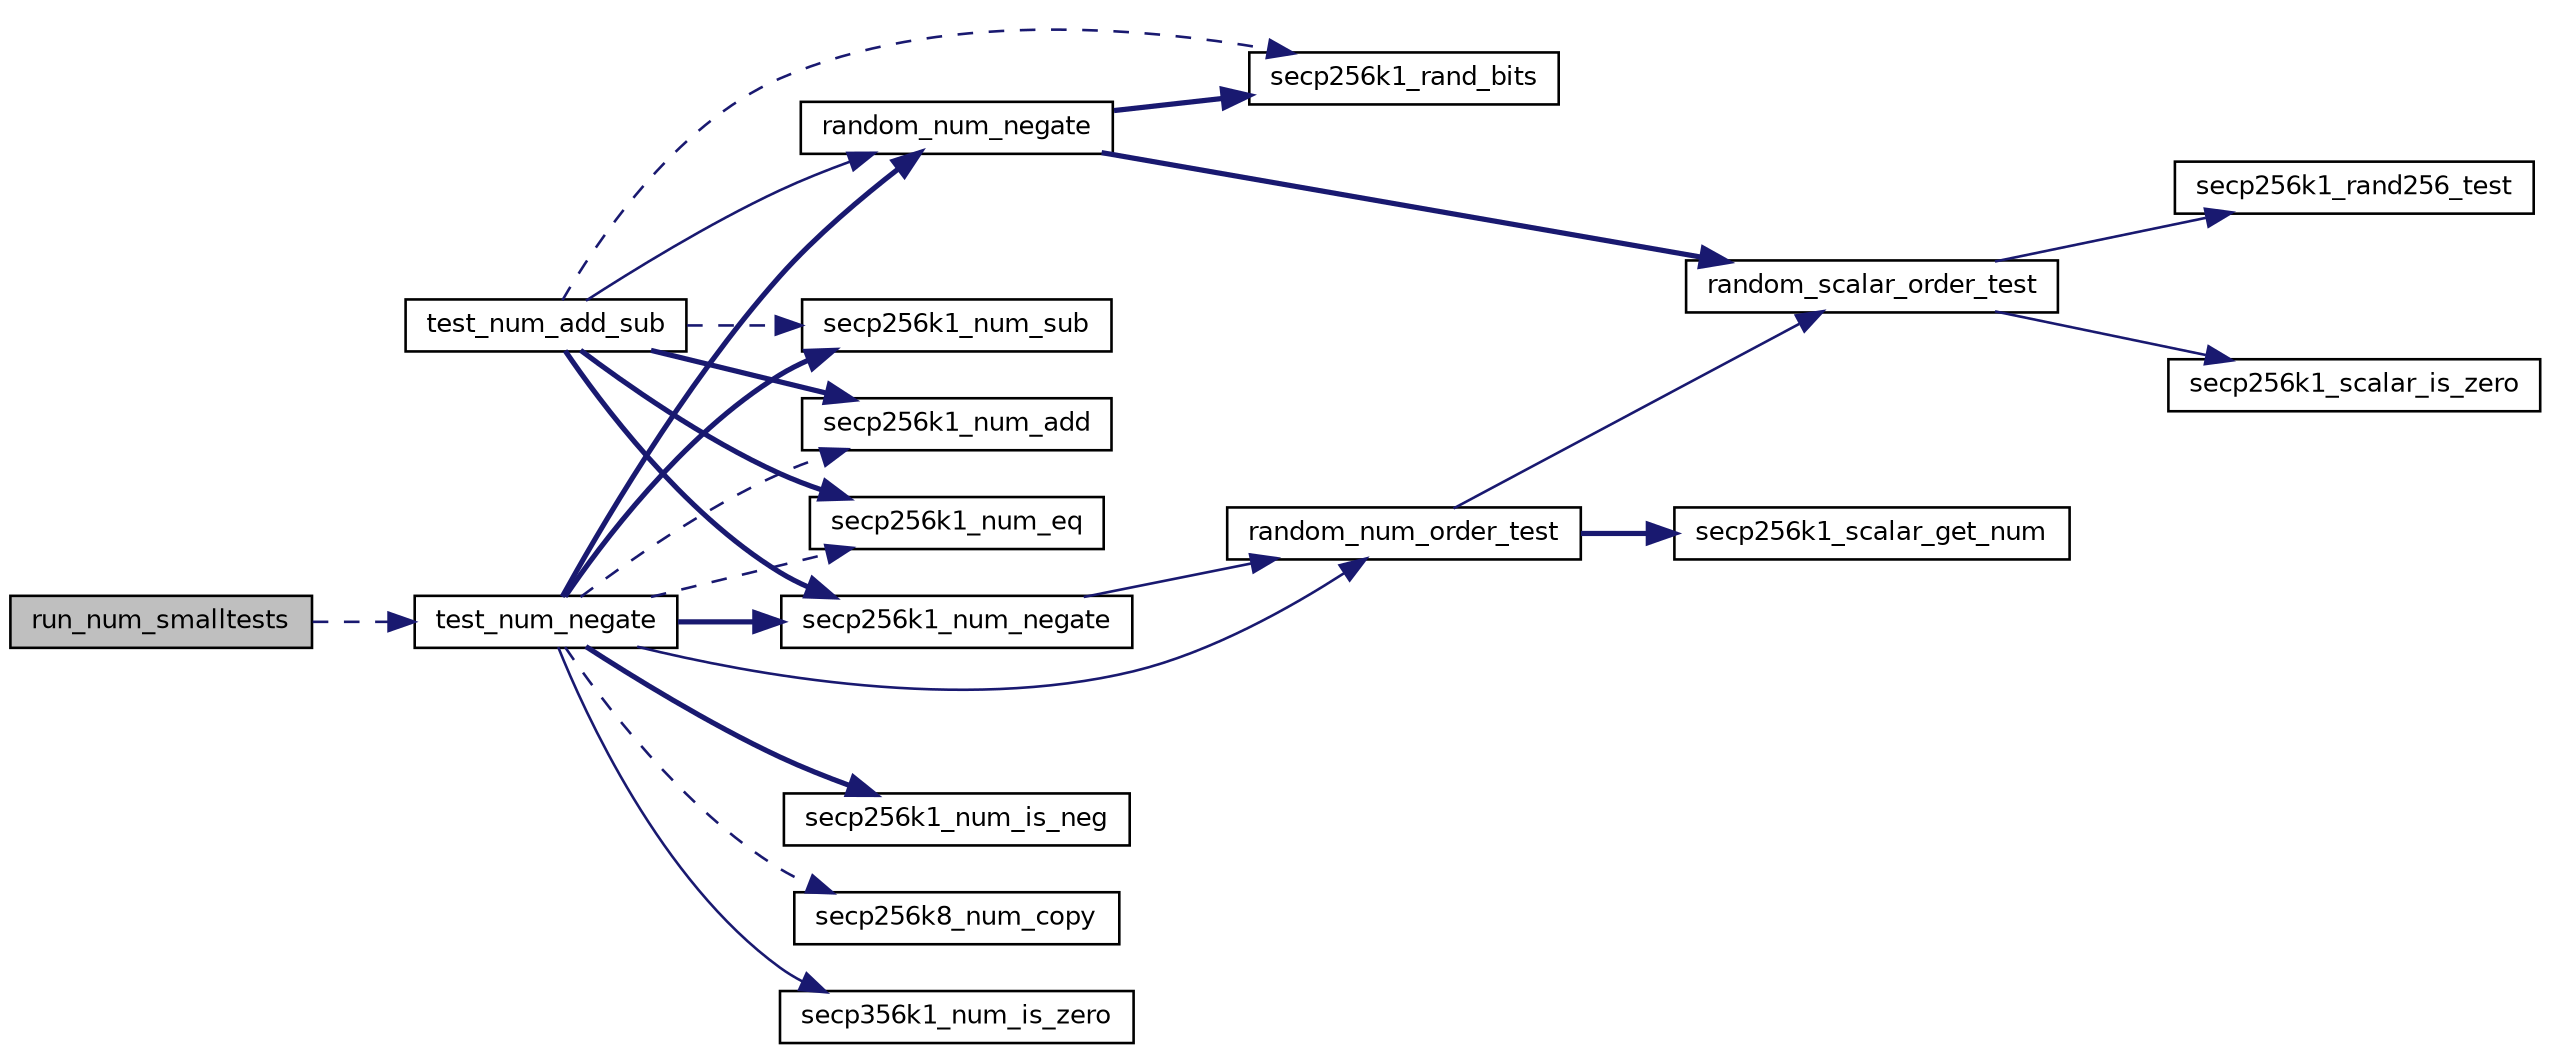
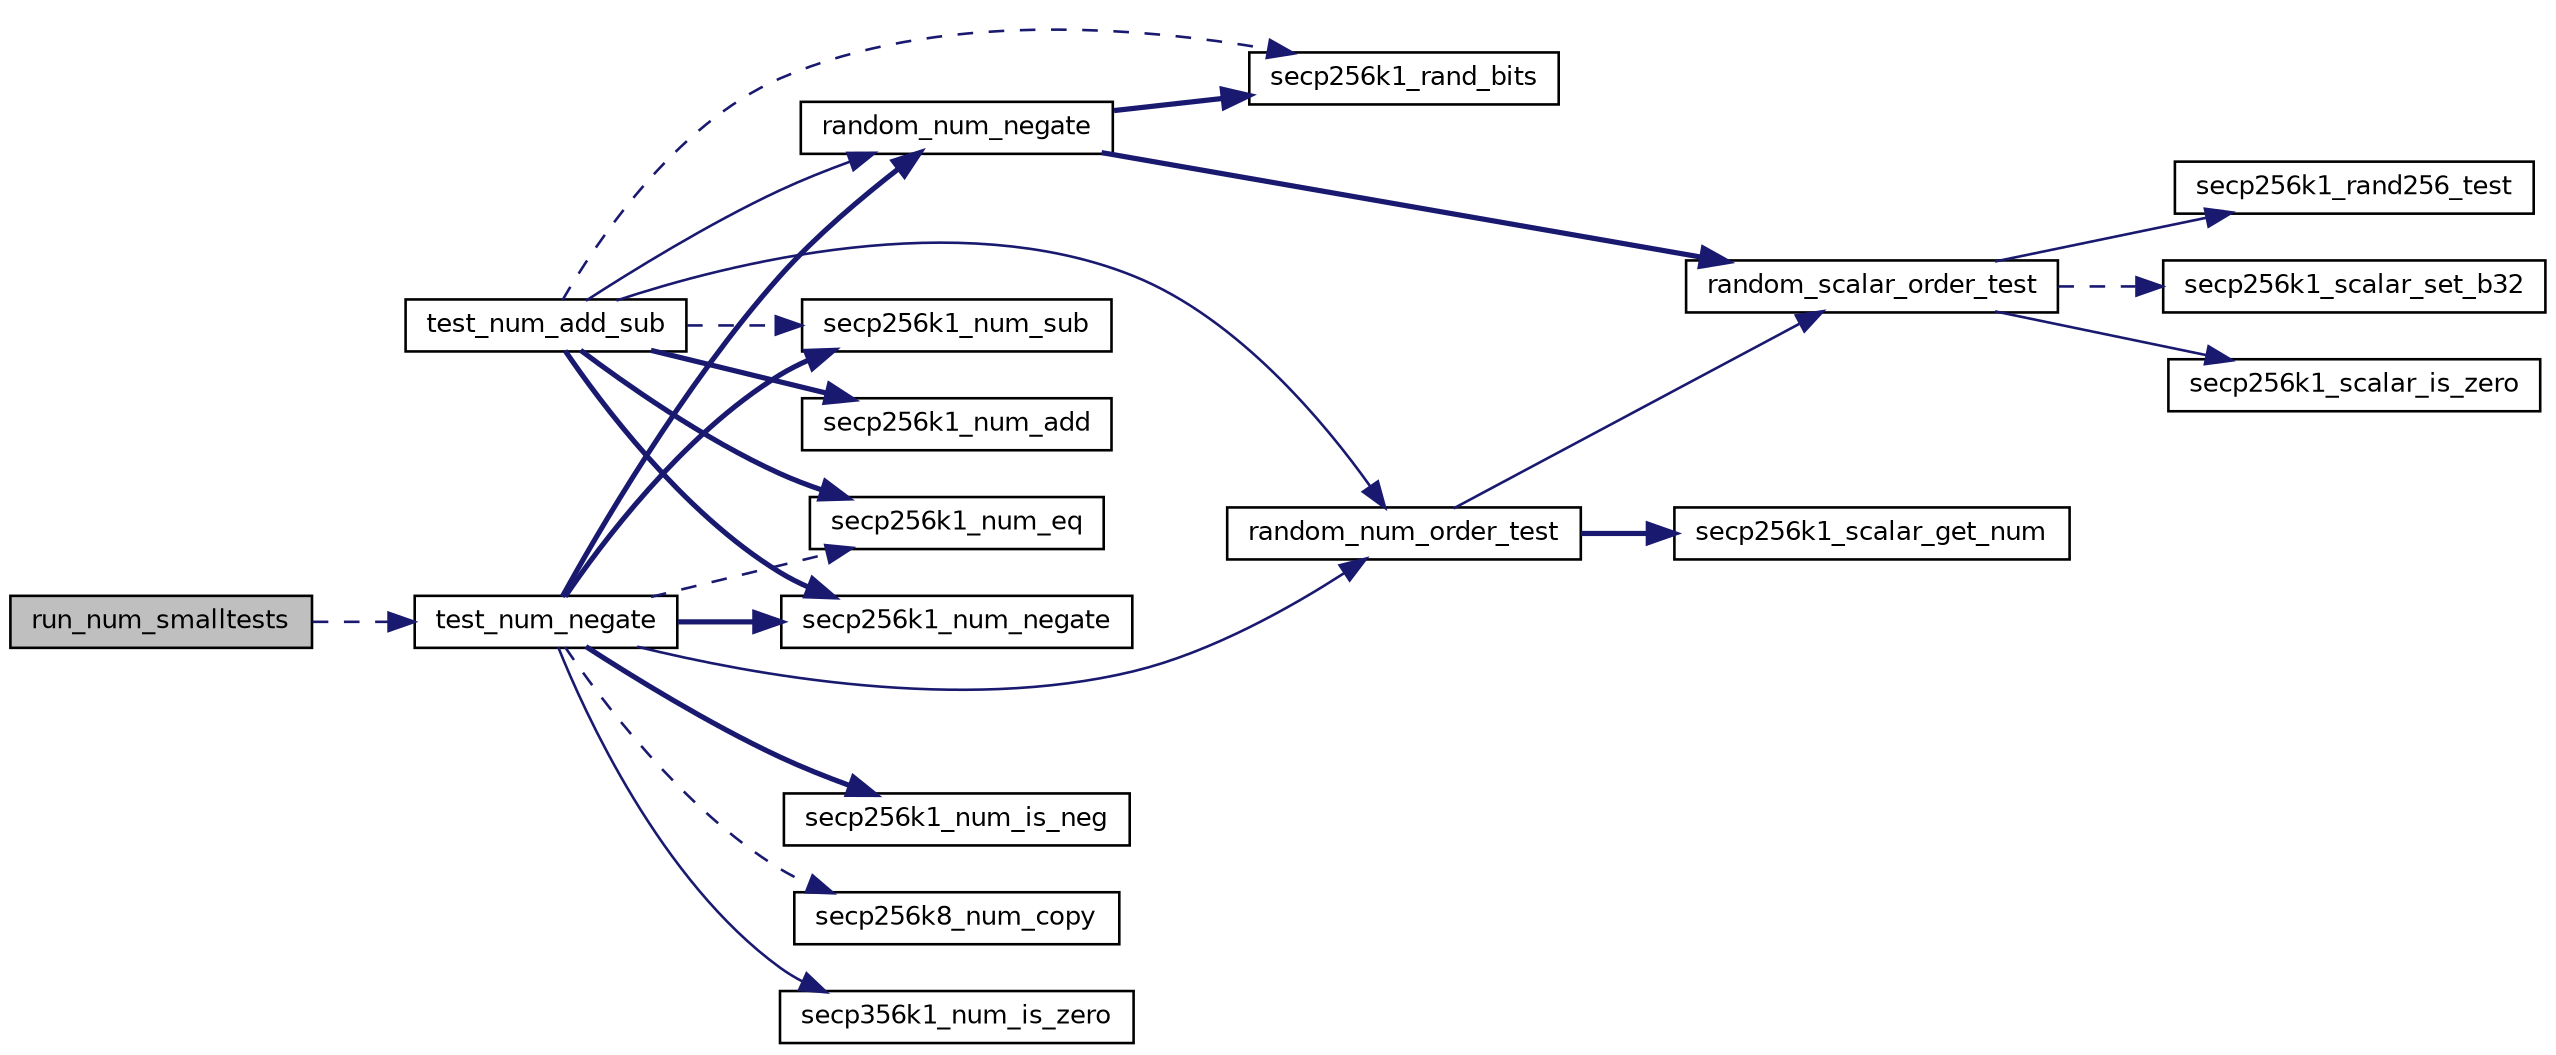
node "secp256k1_scalar_set_b32": added
edge "test_num_negate" -> "secp256k1_num_add": removed
edge "secp256k1_num_negate" -> "random_num_order_test": now "test_num_add_sub" -> "random_num_order_test"
